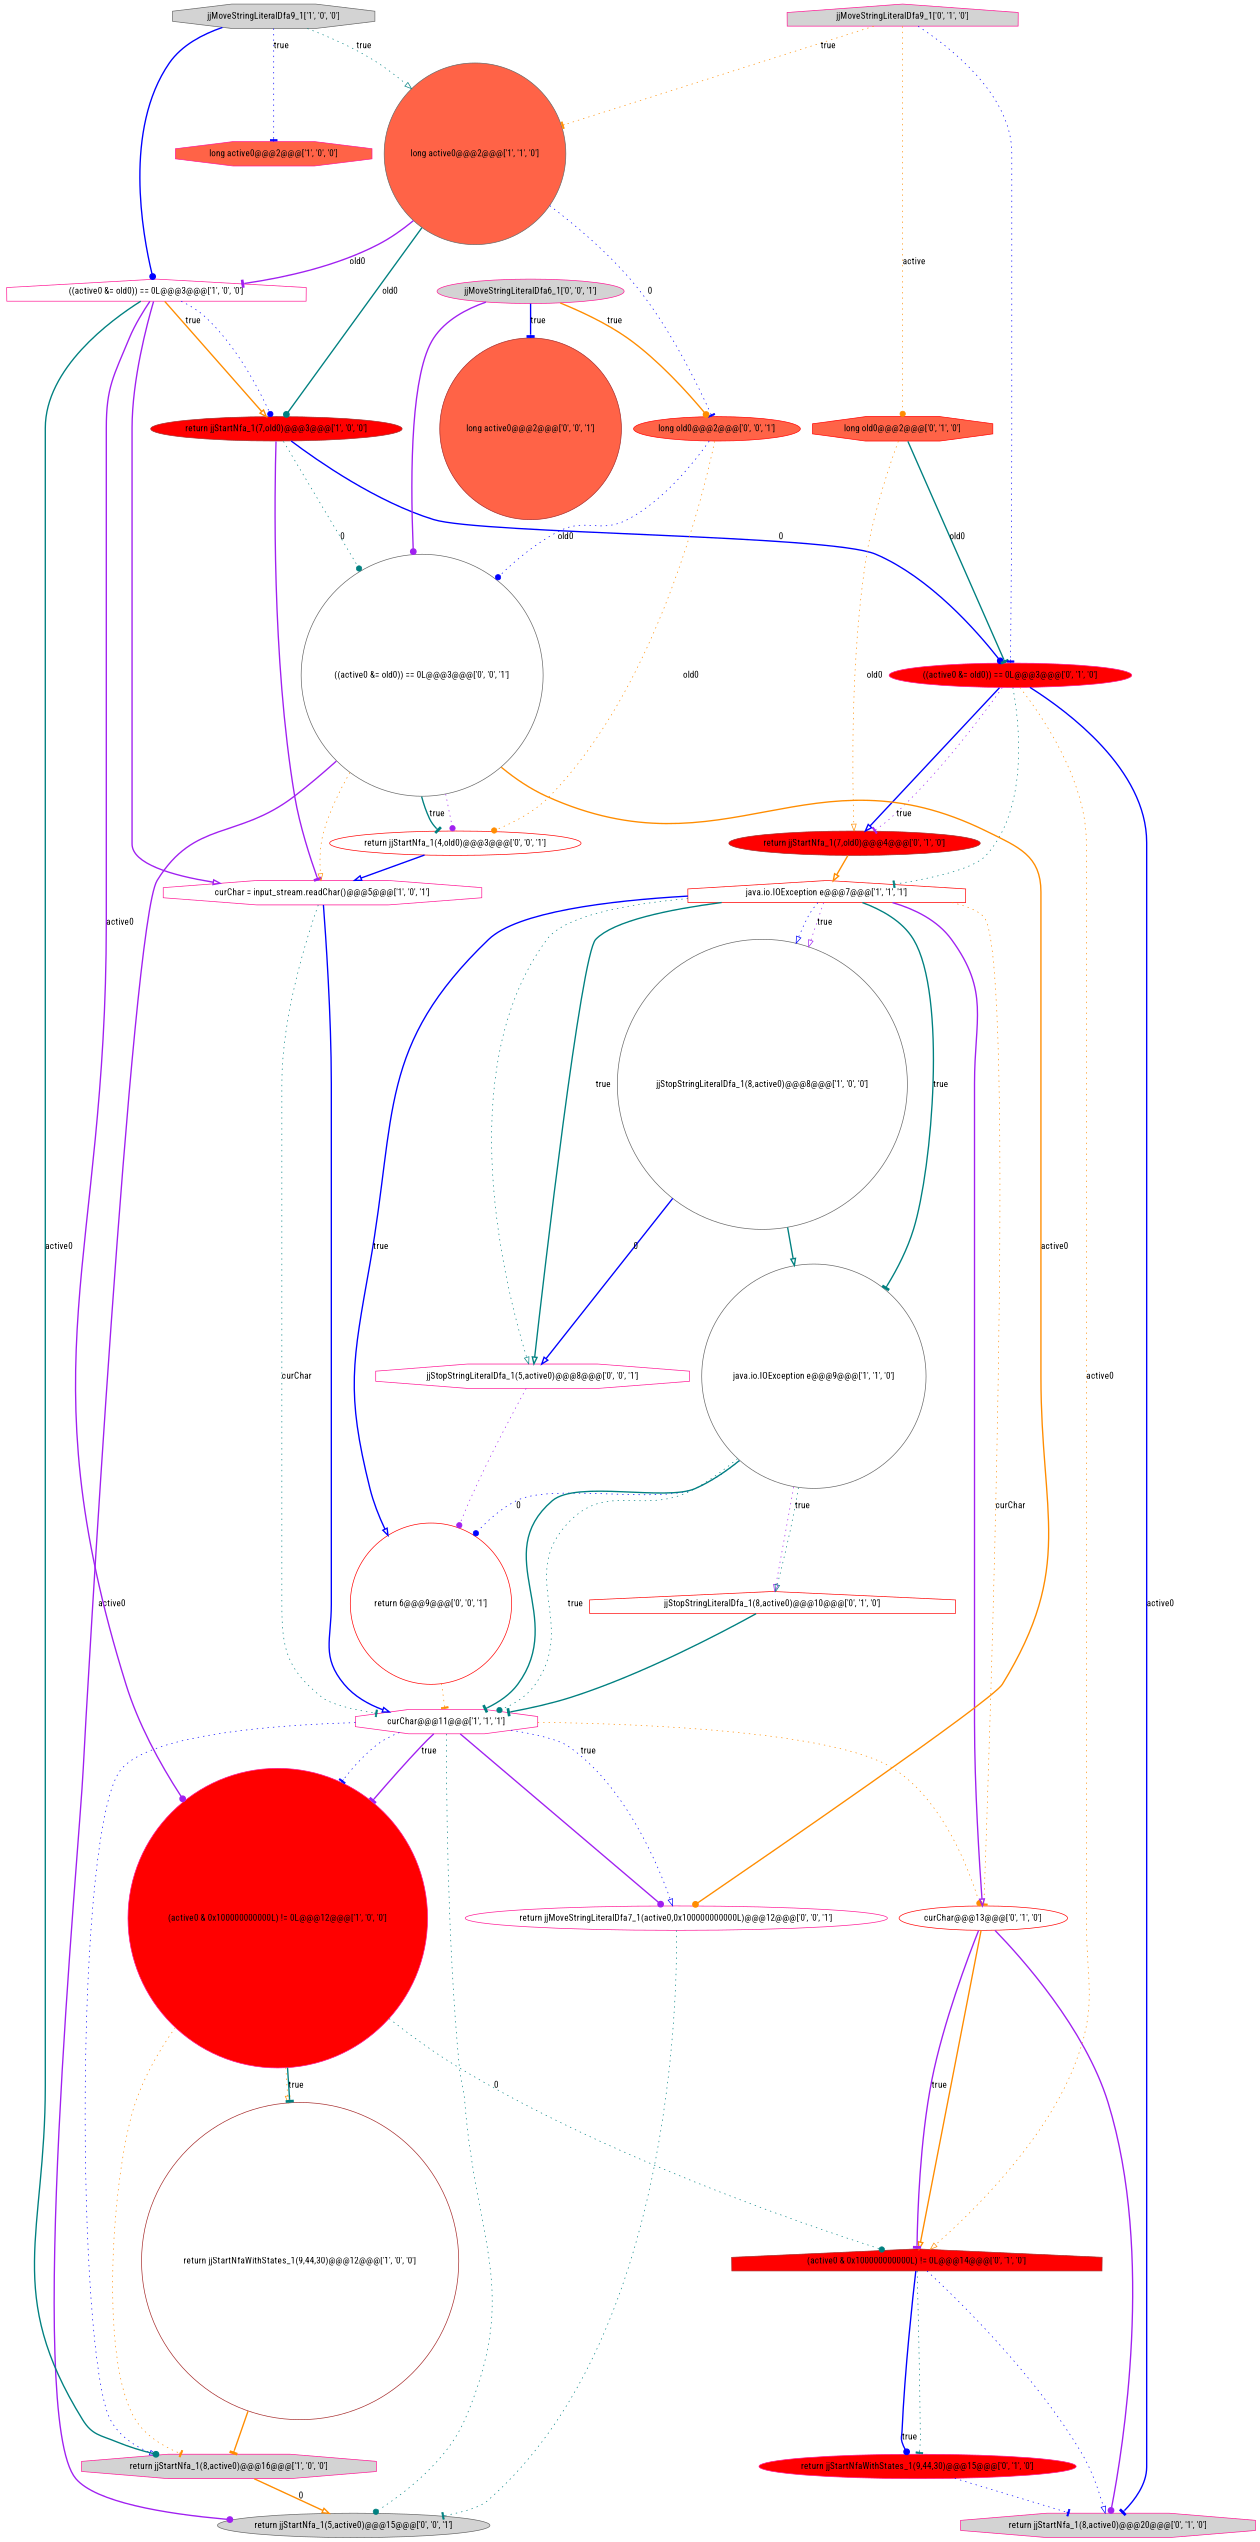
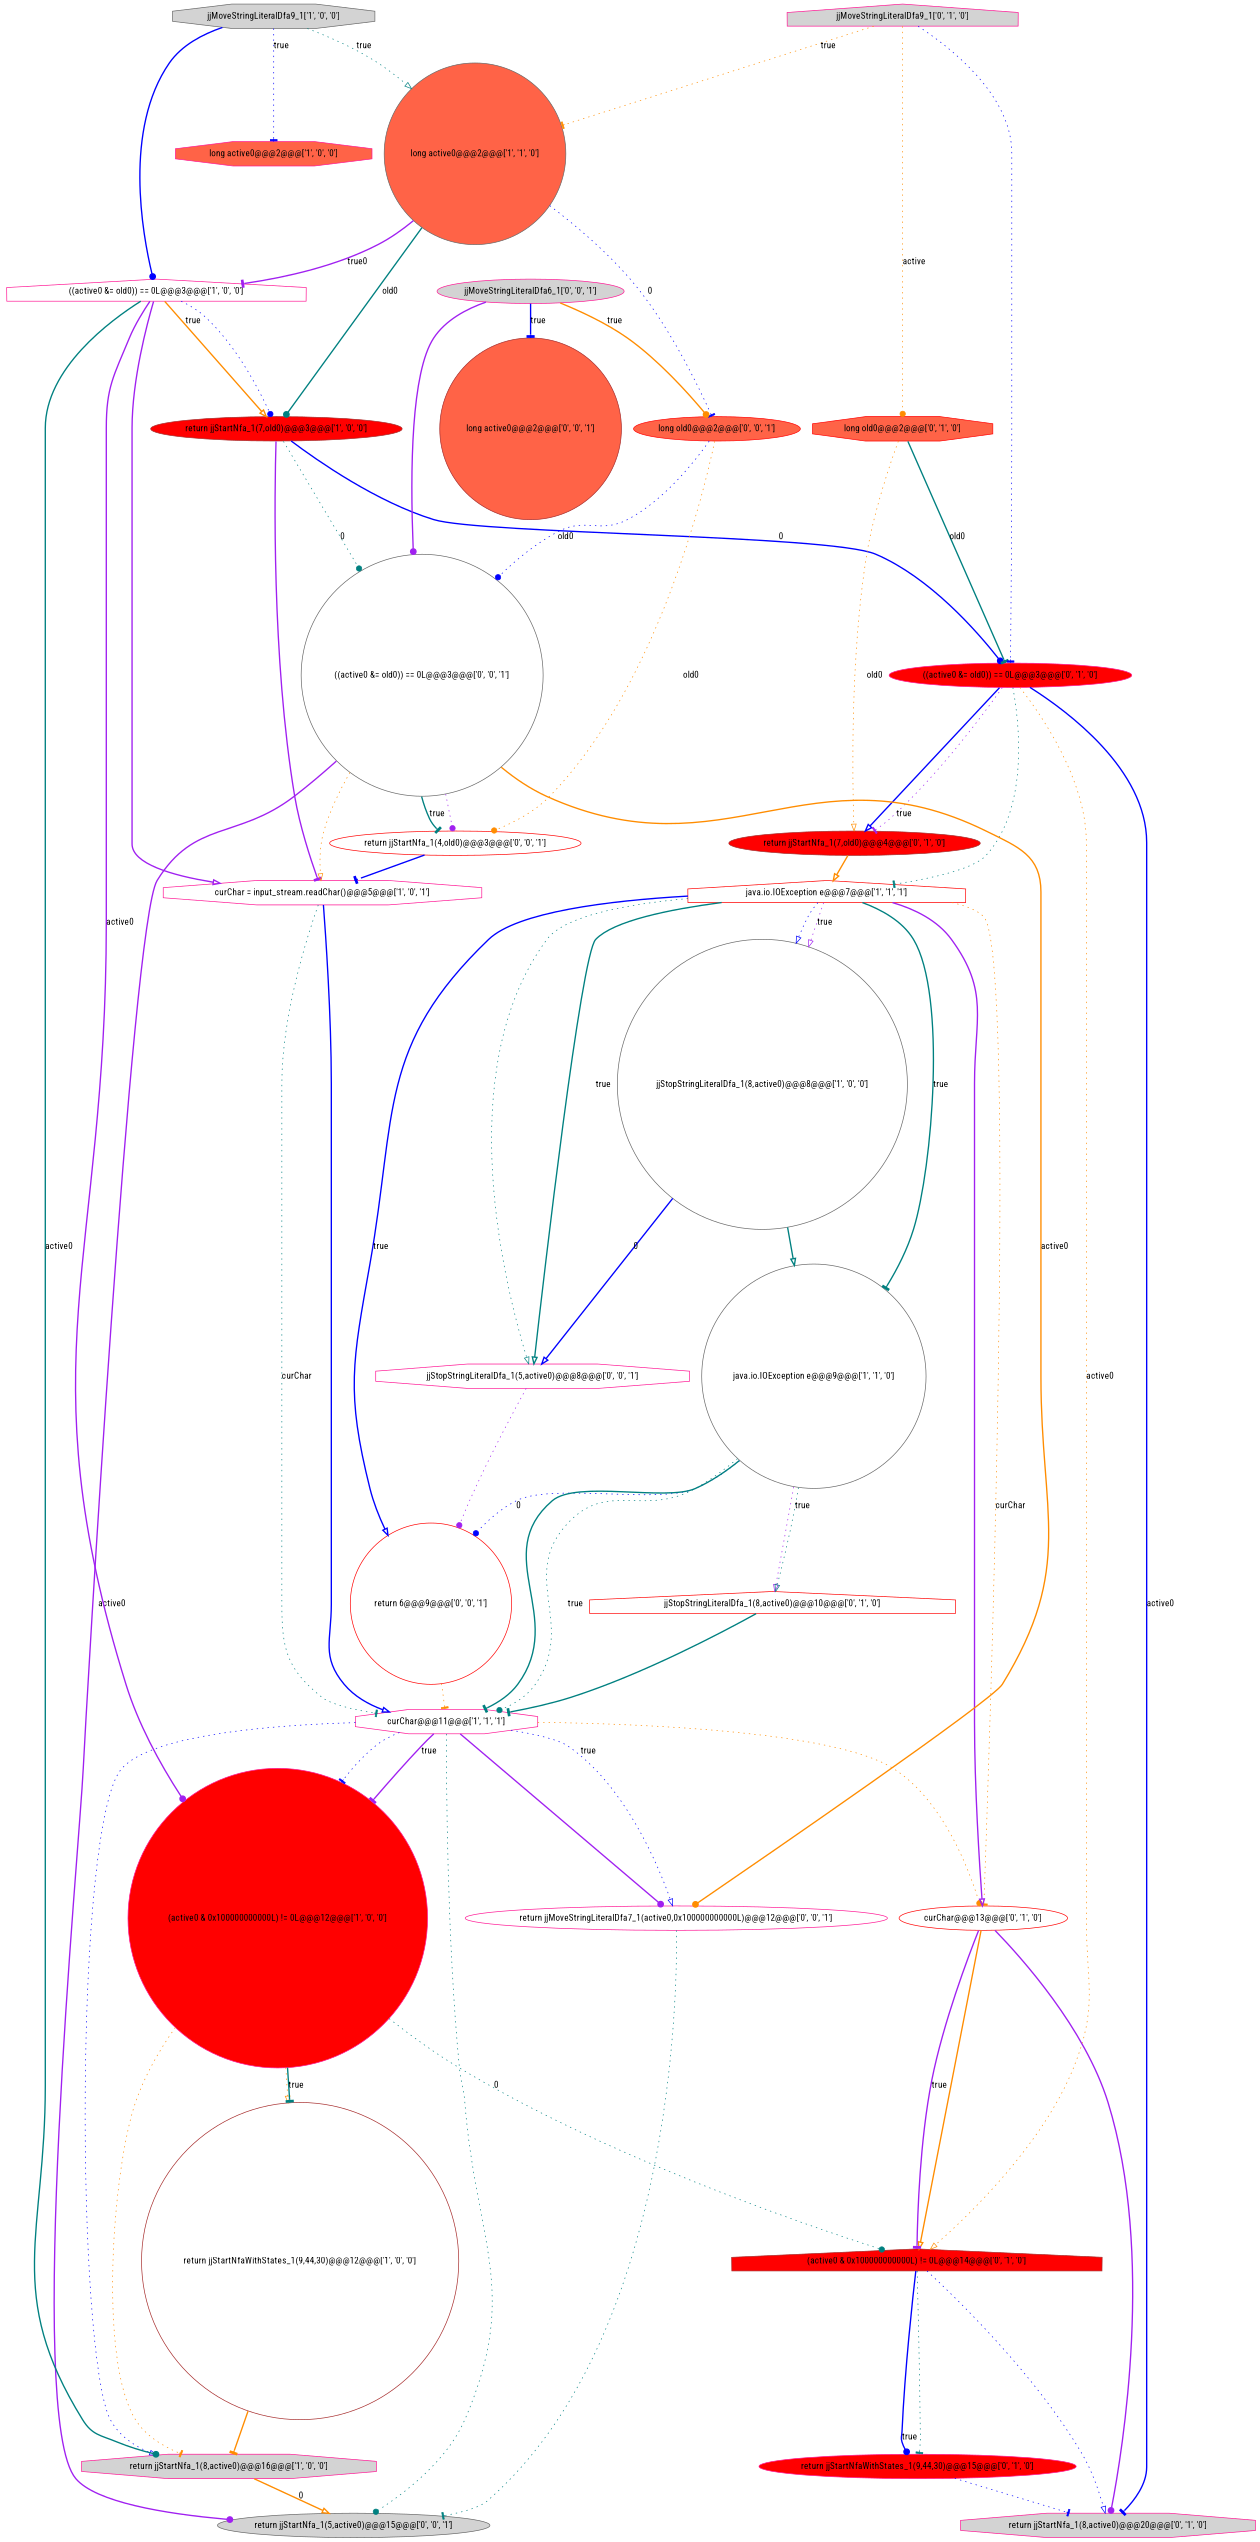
edge "long active0@@@2@@@['1', '1', '0']" -> "((active0 &= old0)) == 0L@@@3@@@['1', '0', '0']": label "old0" -> "true0"
edge "return jjStartNfa_1(4,old0)@@@3@@@['0', '0', '1']" -> "curChar = input_stream.readChar()@@@5@@@['1', '0', '1']": arrowhead onormal -> tee
